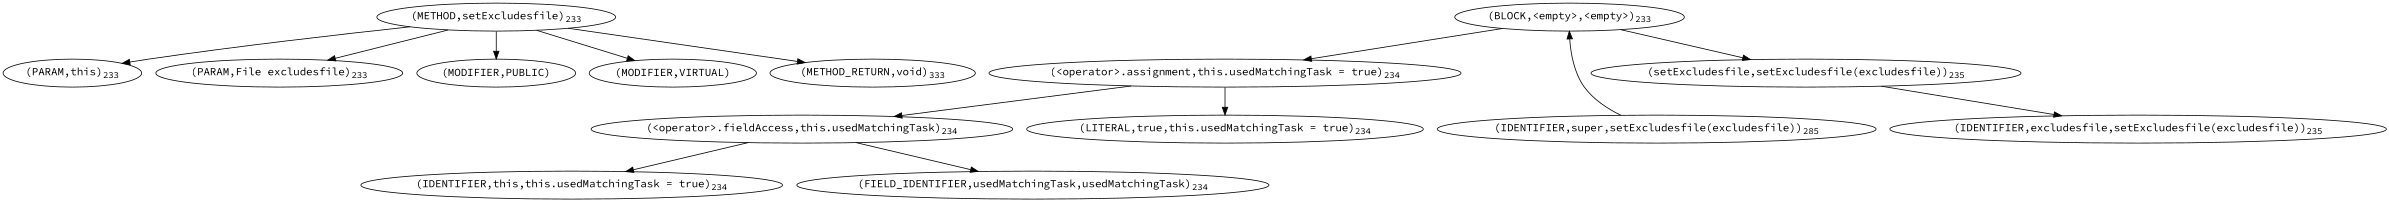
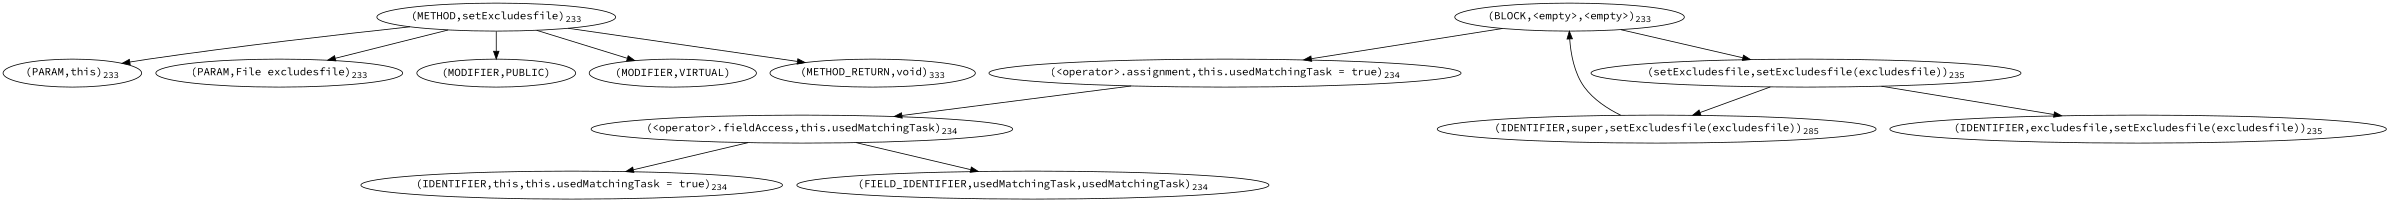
edge "(setExcludesfile,setExcludesfile(excludesfile))" -> "(IDENTIFIER,super,setExcludesfile(excludesfile))": added
node "(LITERAL,true,this.usedMatchingTask = true)": removed
